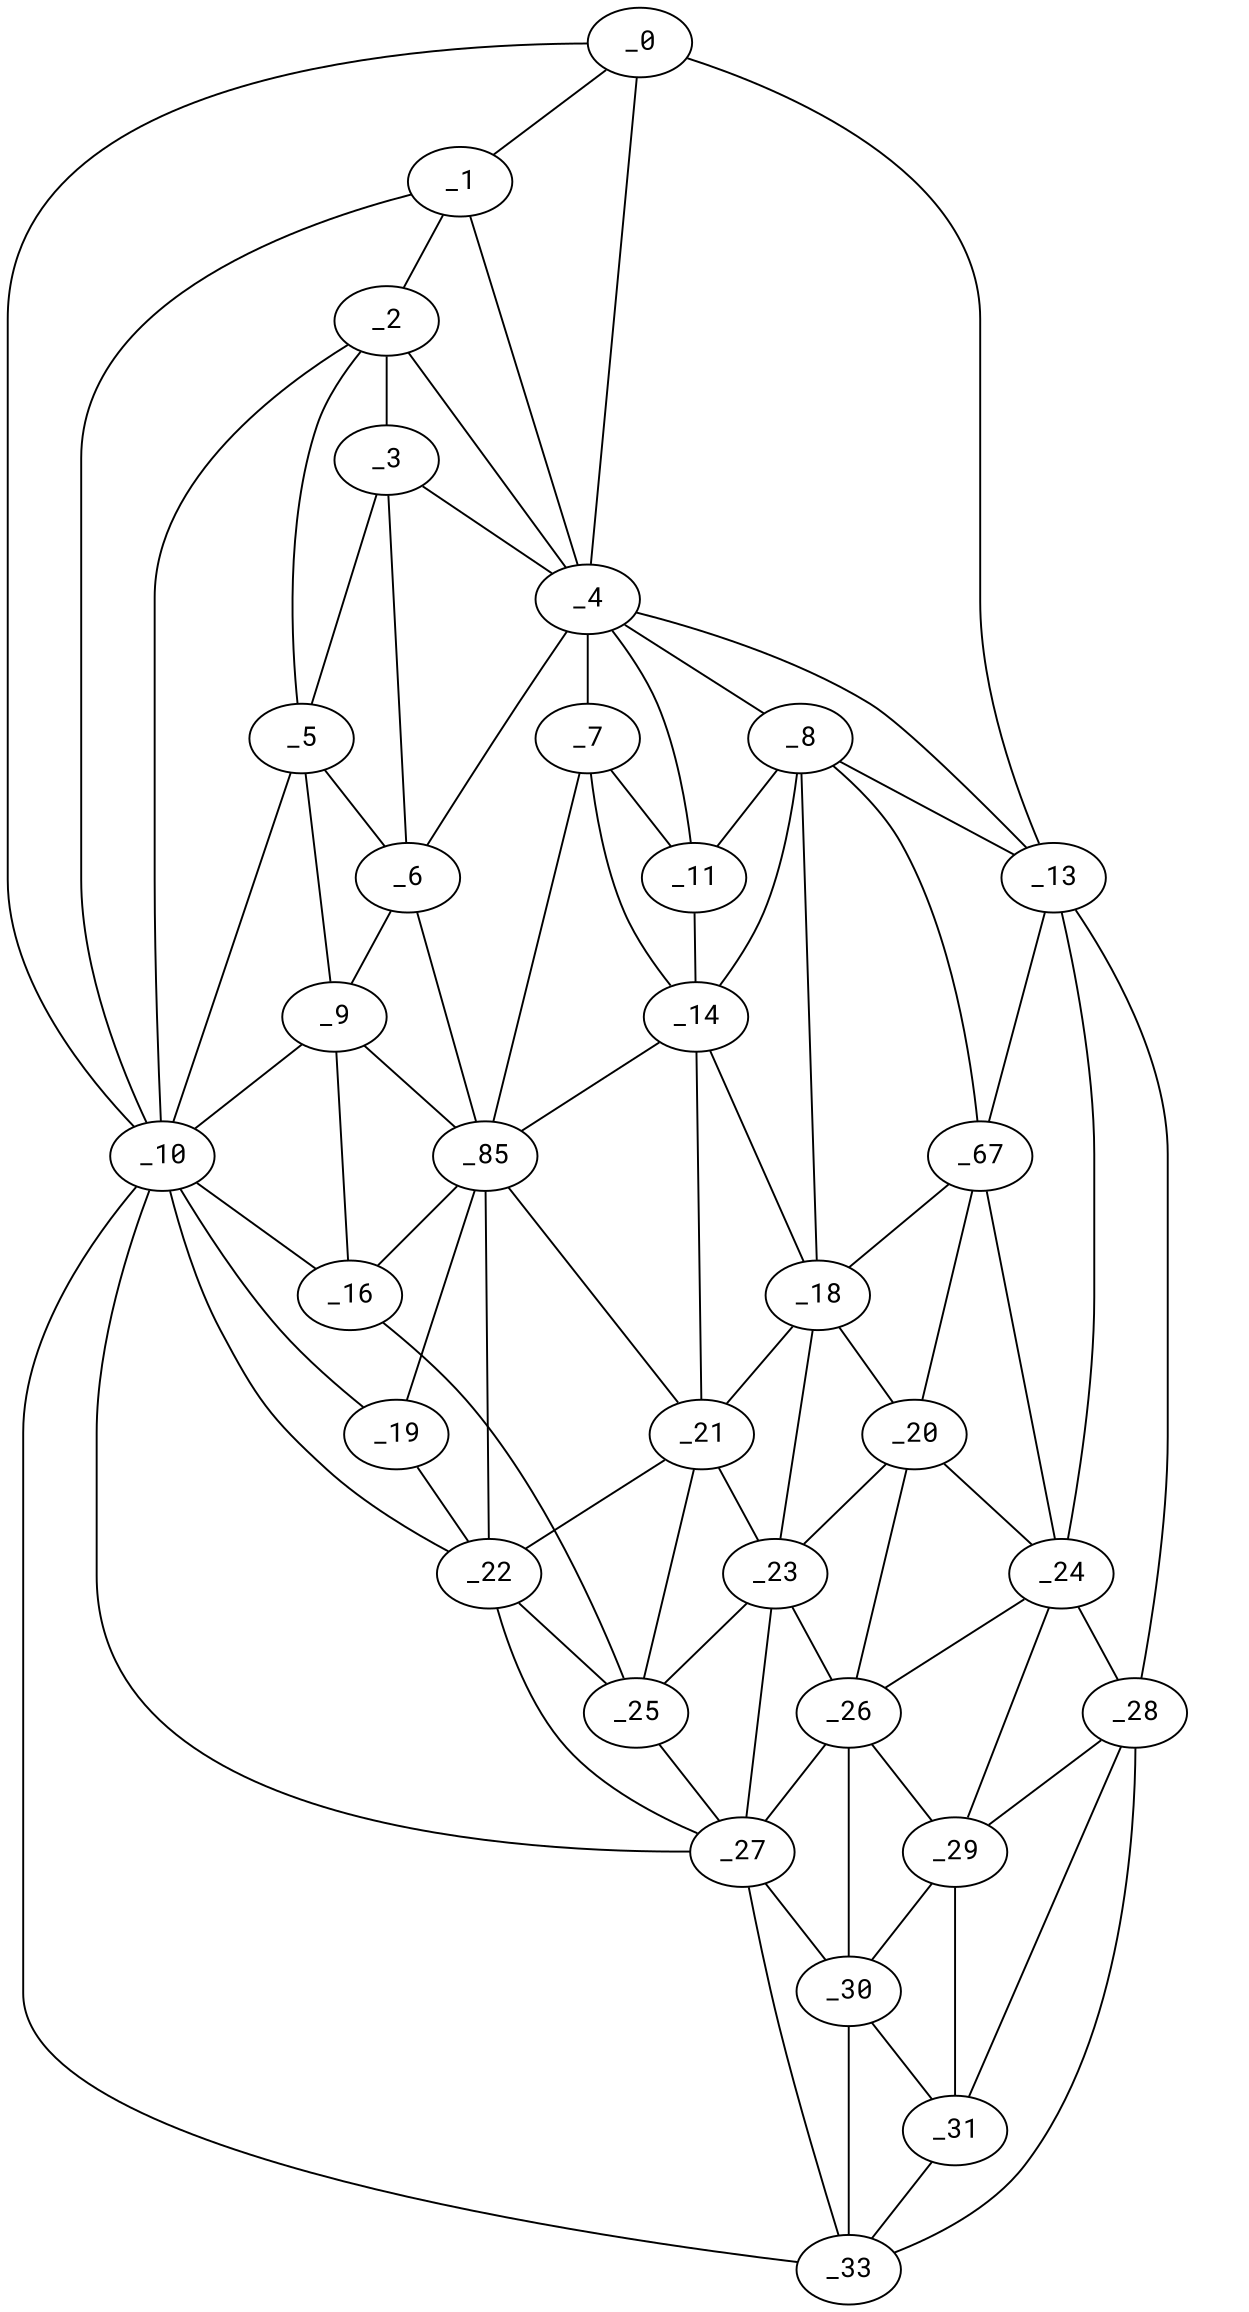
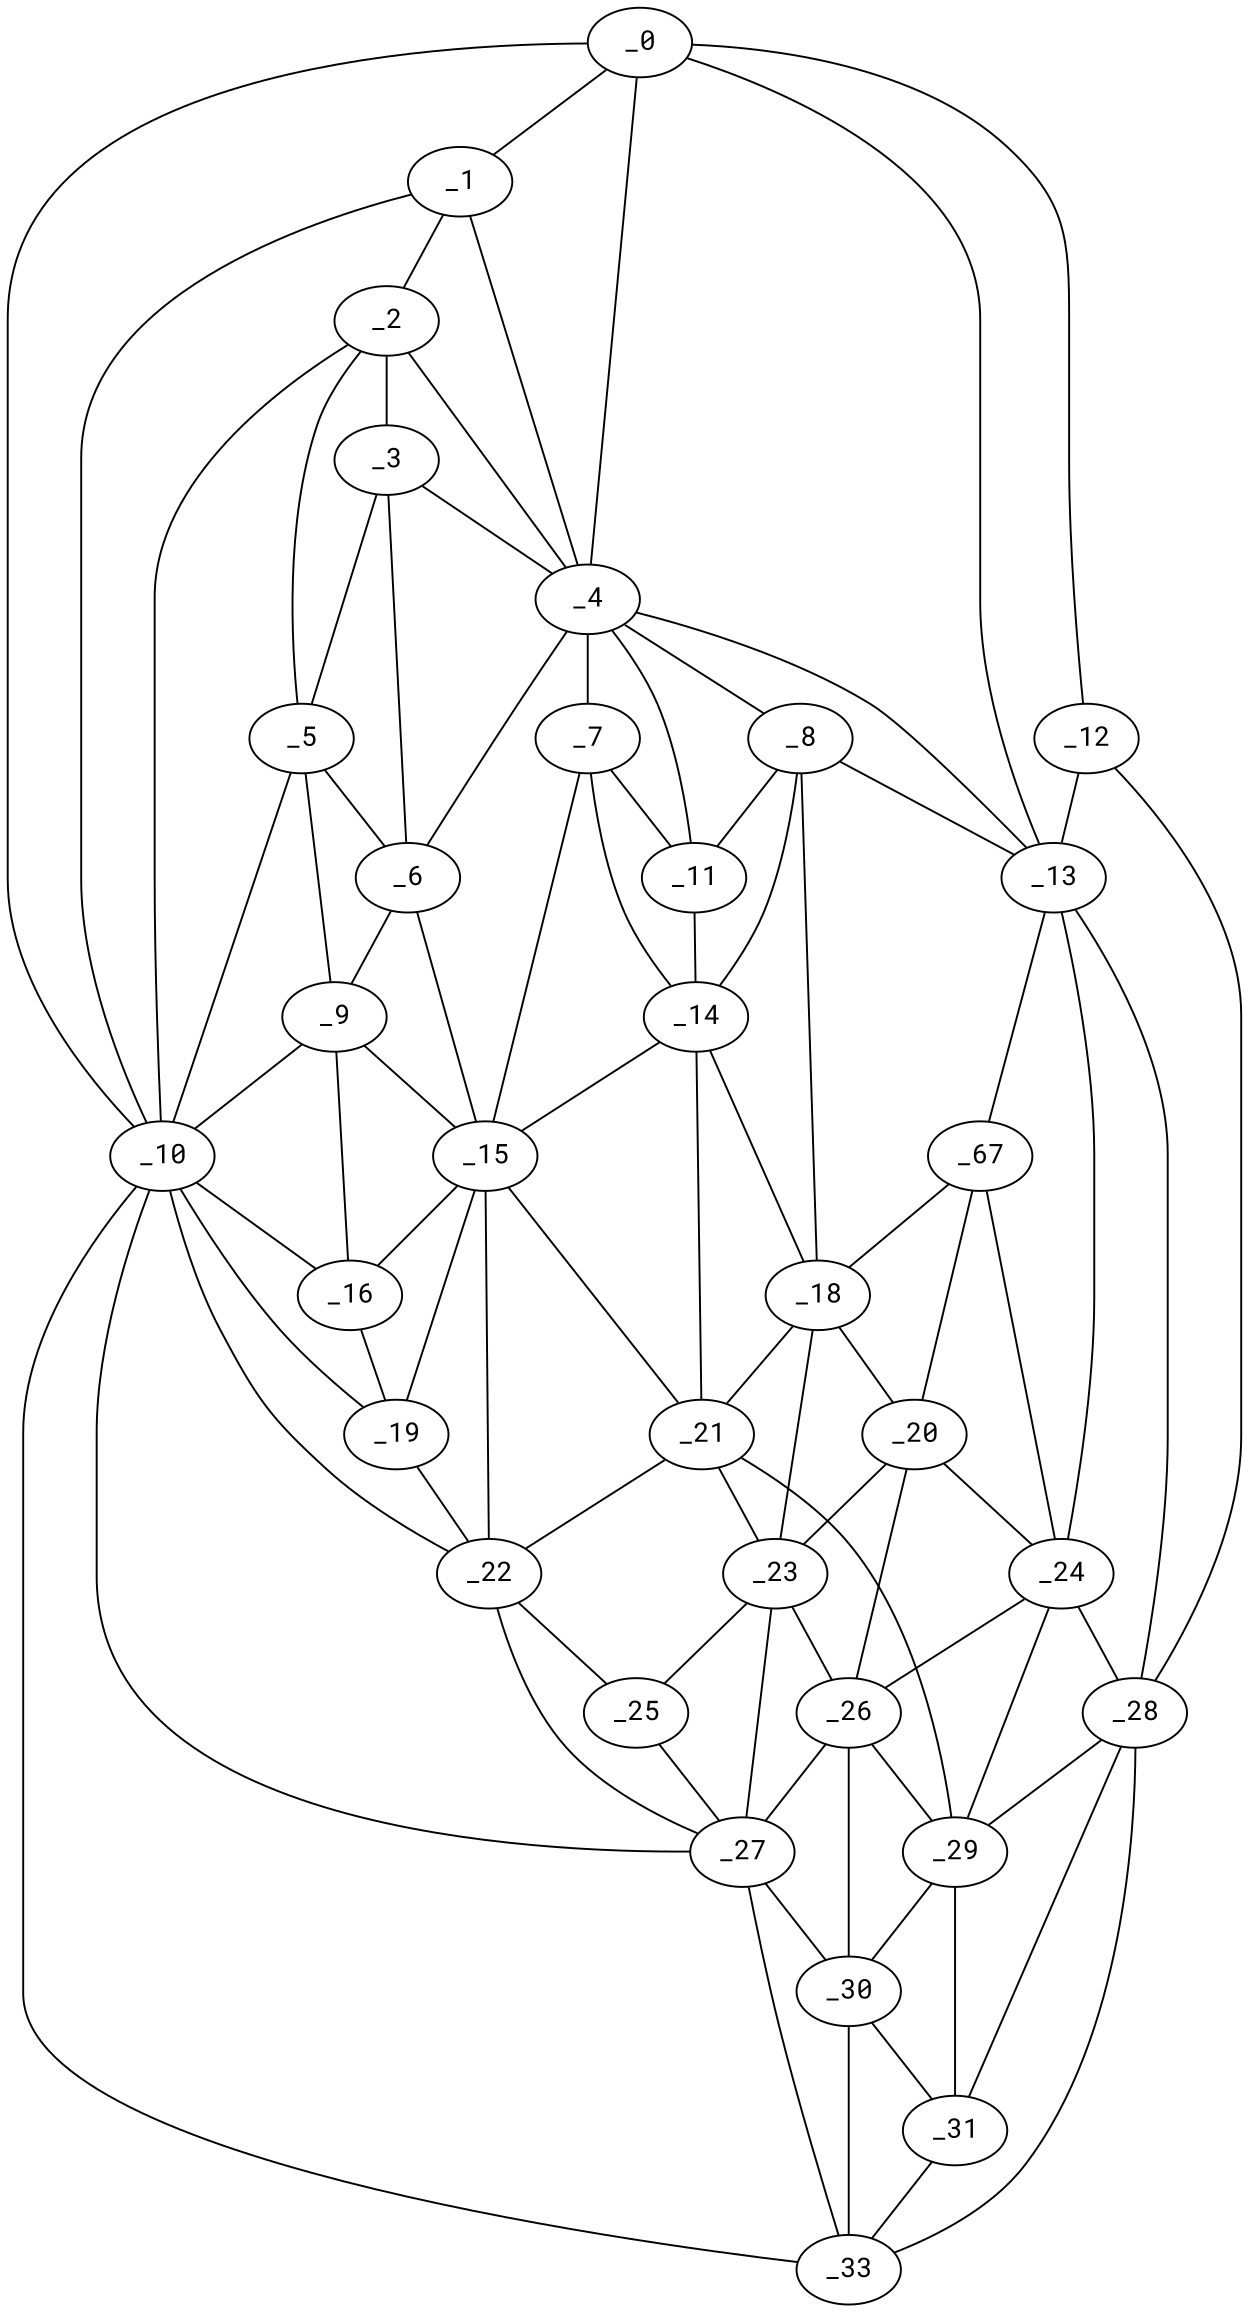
node "_12": added
edge "_8" -- "_67": removed
node "_85": label "_85" -> "_15"
edge "_16" -- "_25": now "_16" -- "_19"
edge "_21" -- "_25": now "_21" -- "_29"
